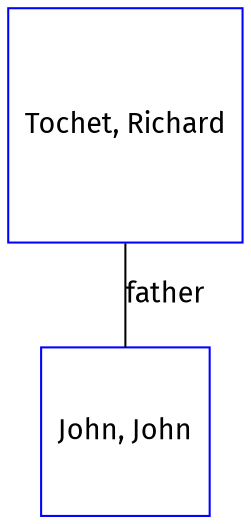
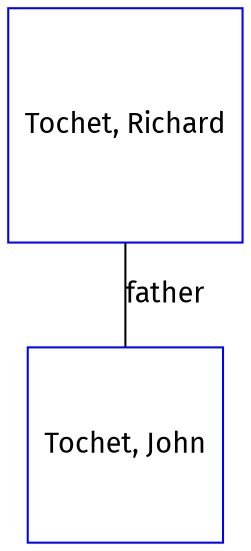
node "John, John": label "John, John" -> "Tochet, John"
